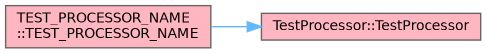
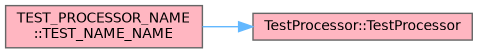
node "TEST_PROCESSOR_NAME ::TEST_PROCESSOR_NAME": label "TEST_PROCESSOR_NAME ::TEST_PROCESSOR_NAME" -> "TEST_PROCESSOR_NAME ::TEST_NAME_NAME"
